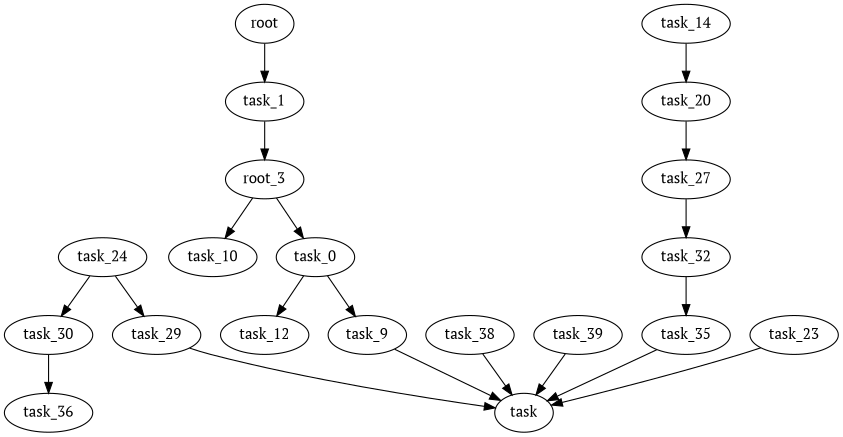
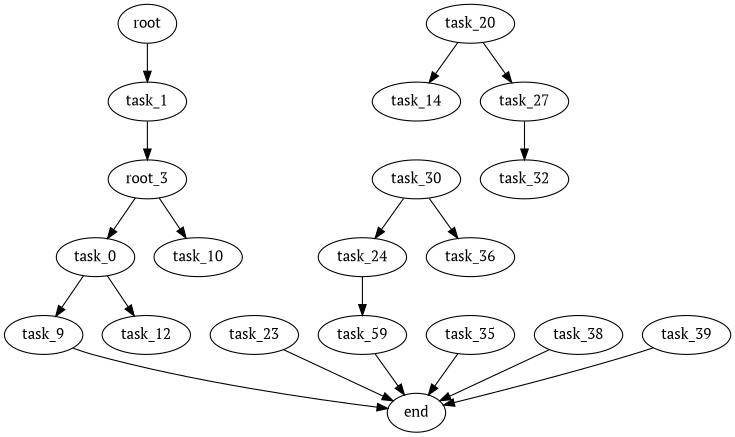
edge "task_14" -> "task_20": reversed
edge "task_32" -> "task_35": removed
edge "task_24" -> "task_30": reversed
node "task_29": label "task_29" -> "task_59"
node "task": label "task" -> "end"
